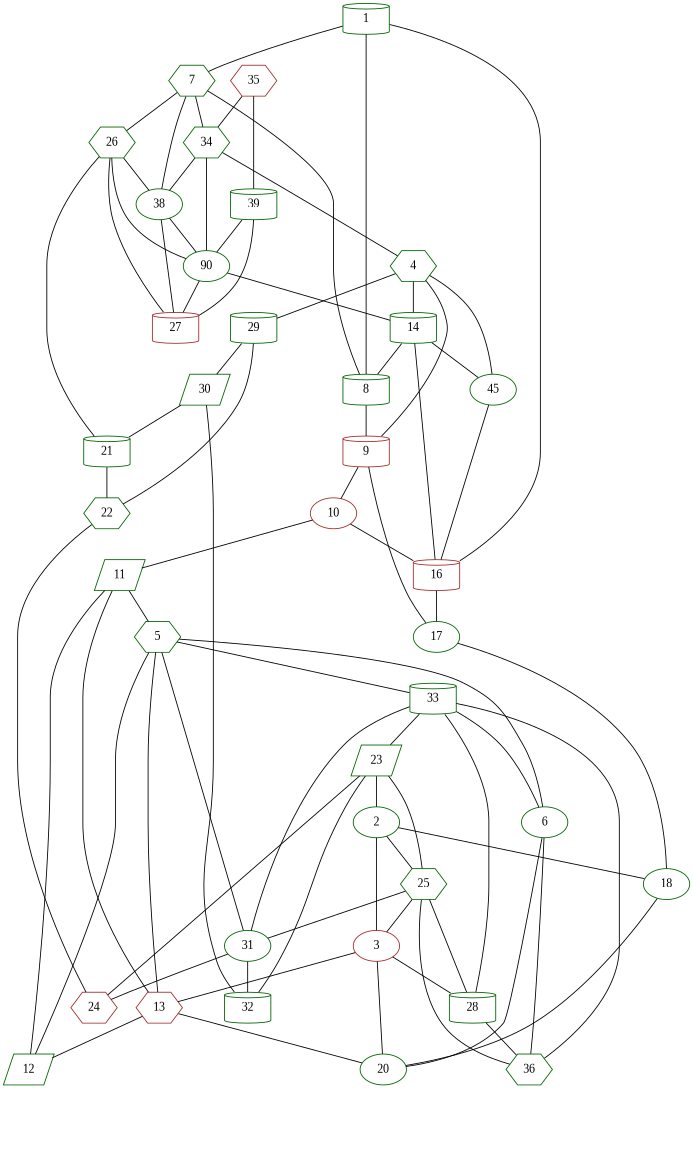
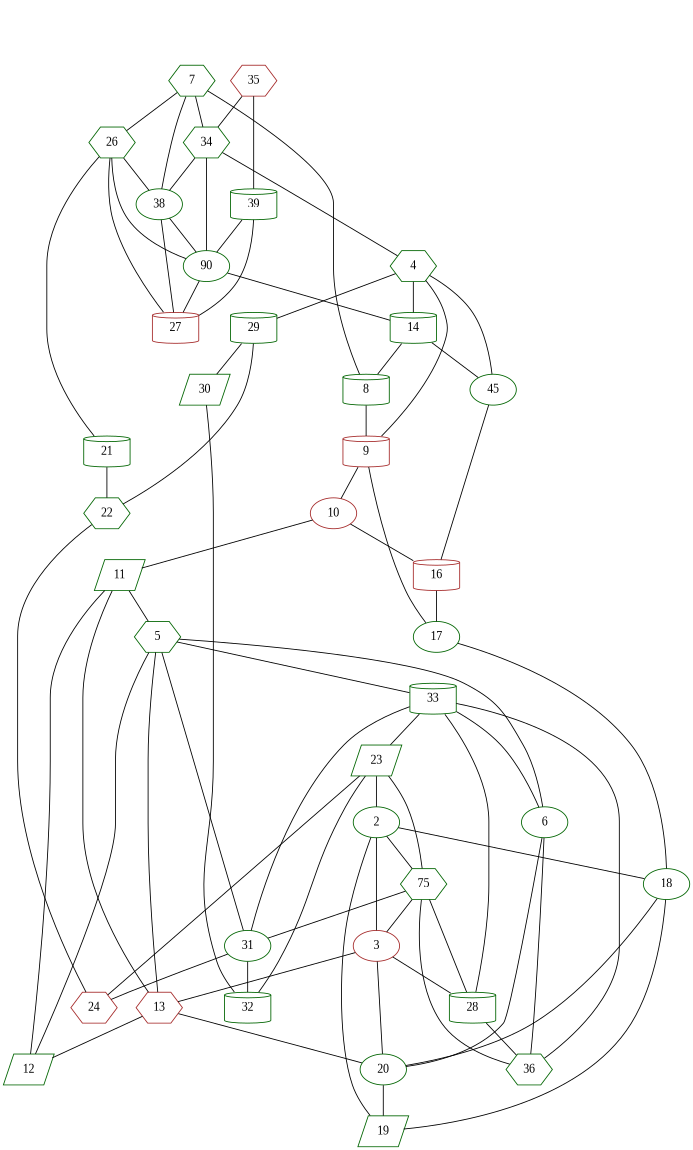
node "1": removed
edge "30" -- "21": removed
edge "14" -- "16": removed
node "25": label "25" -> "75"
node "19": added
